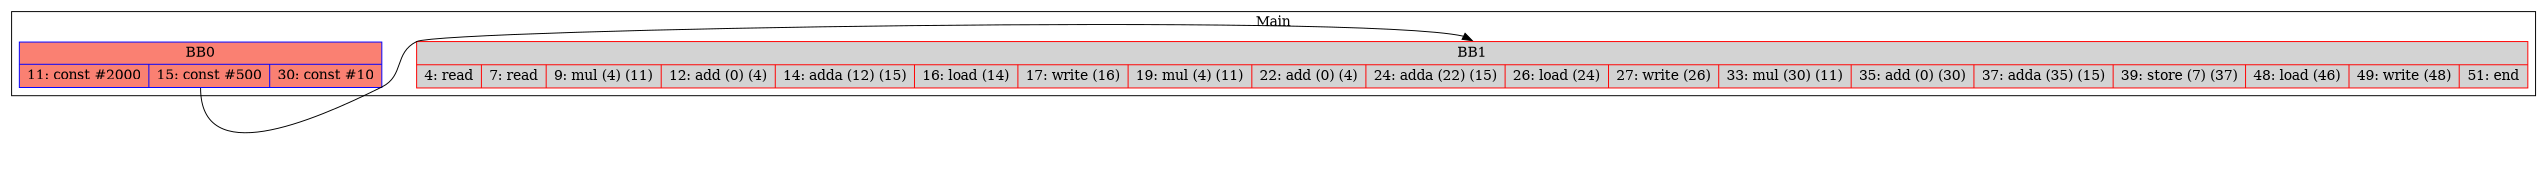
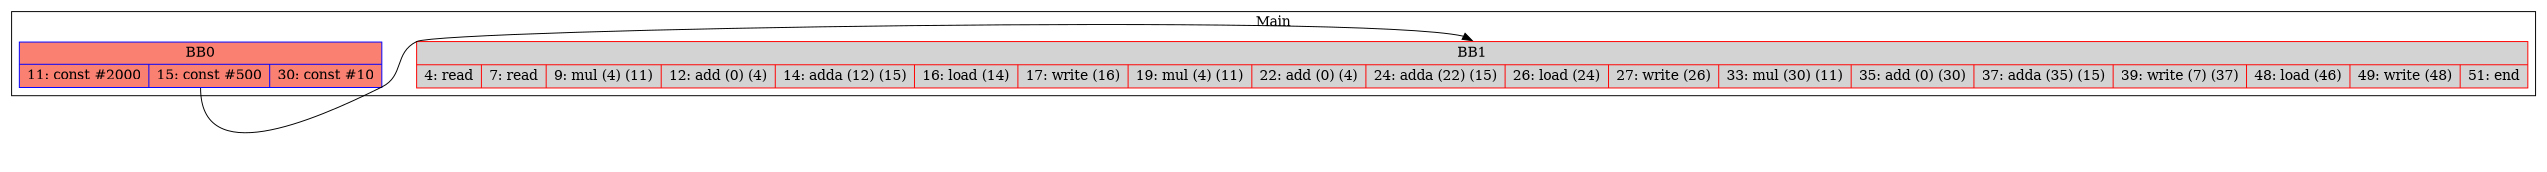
node "BB1": text "39: store (7) (37)" -> "39: write (7) (37)"
